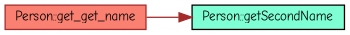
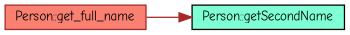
node "Person::get_get_name": label "Person::get_get_name" -> "Person::get_full_name"
